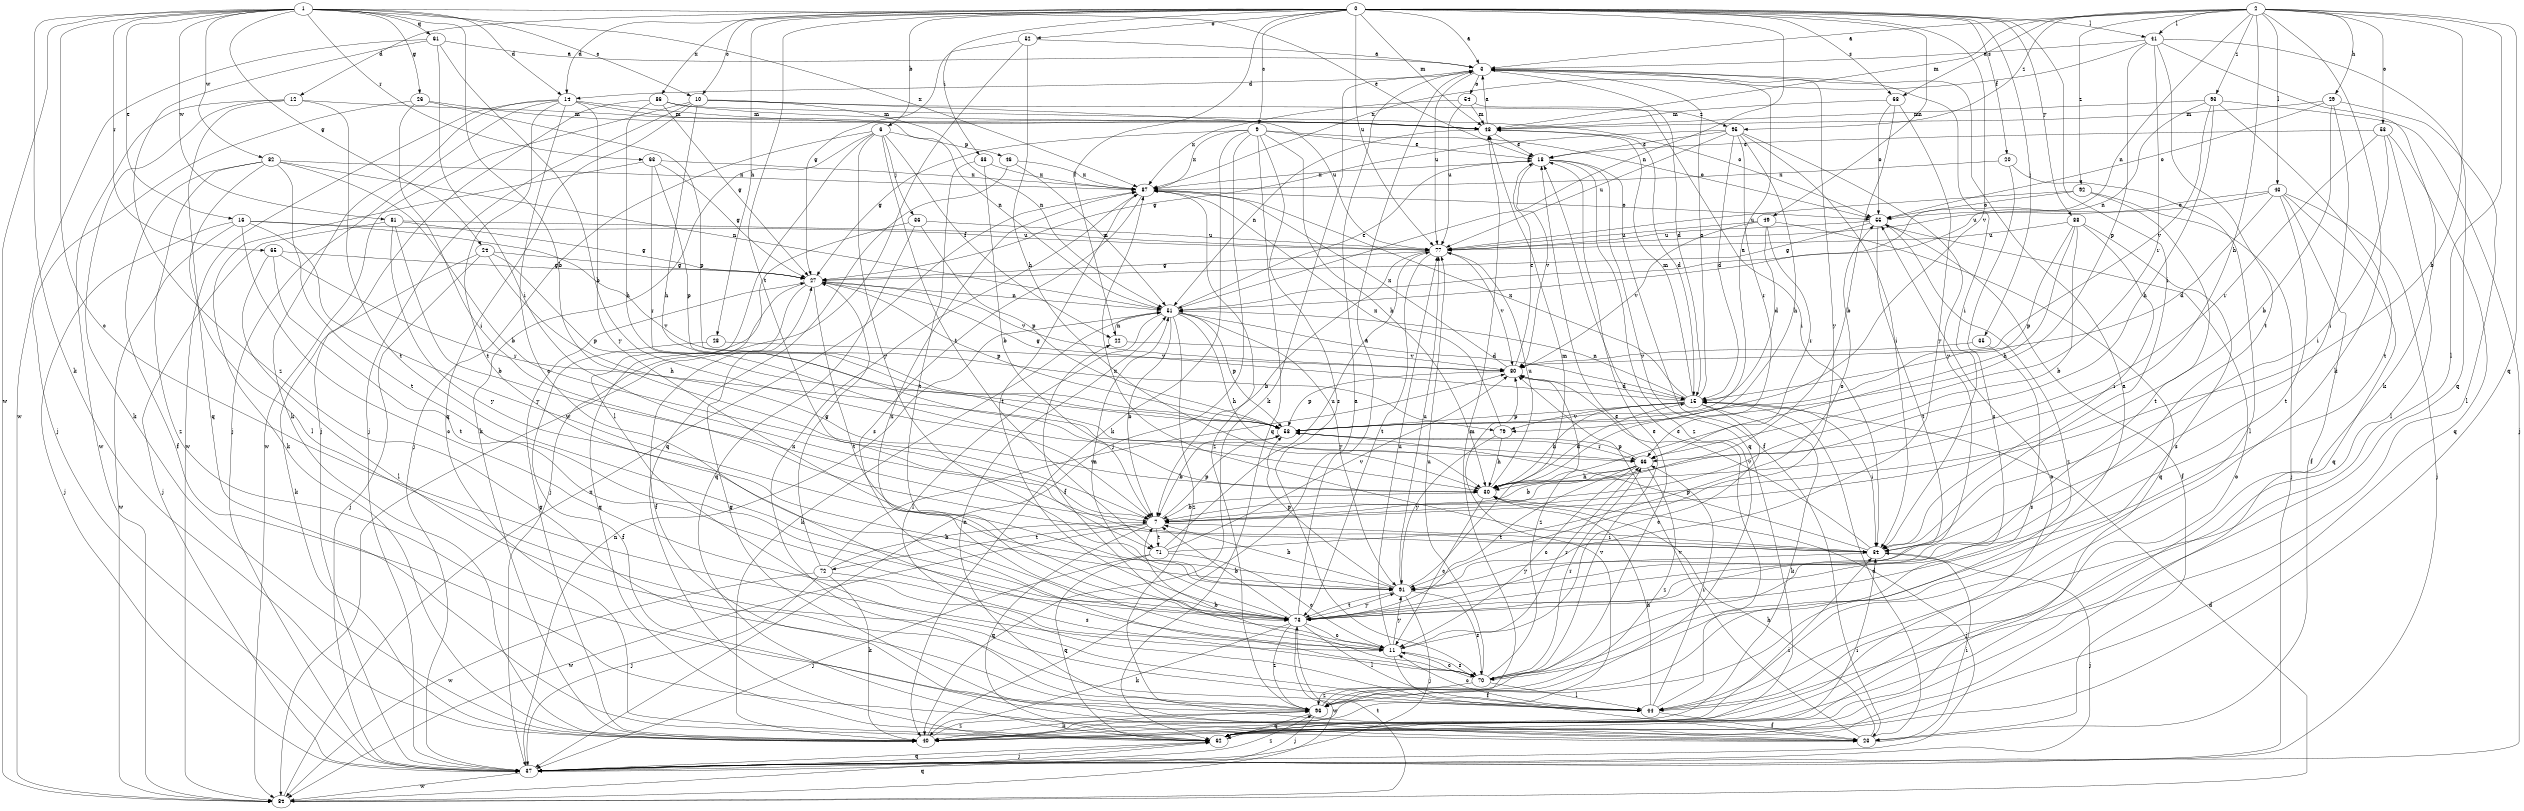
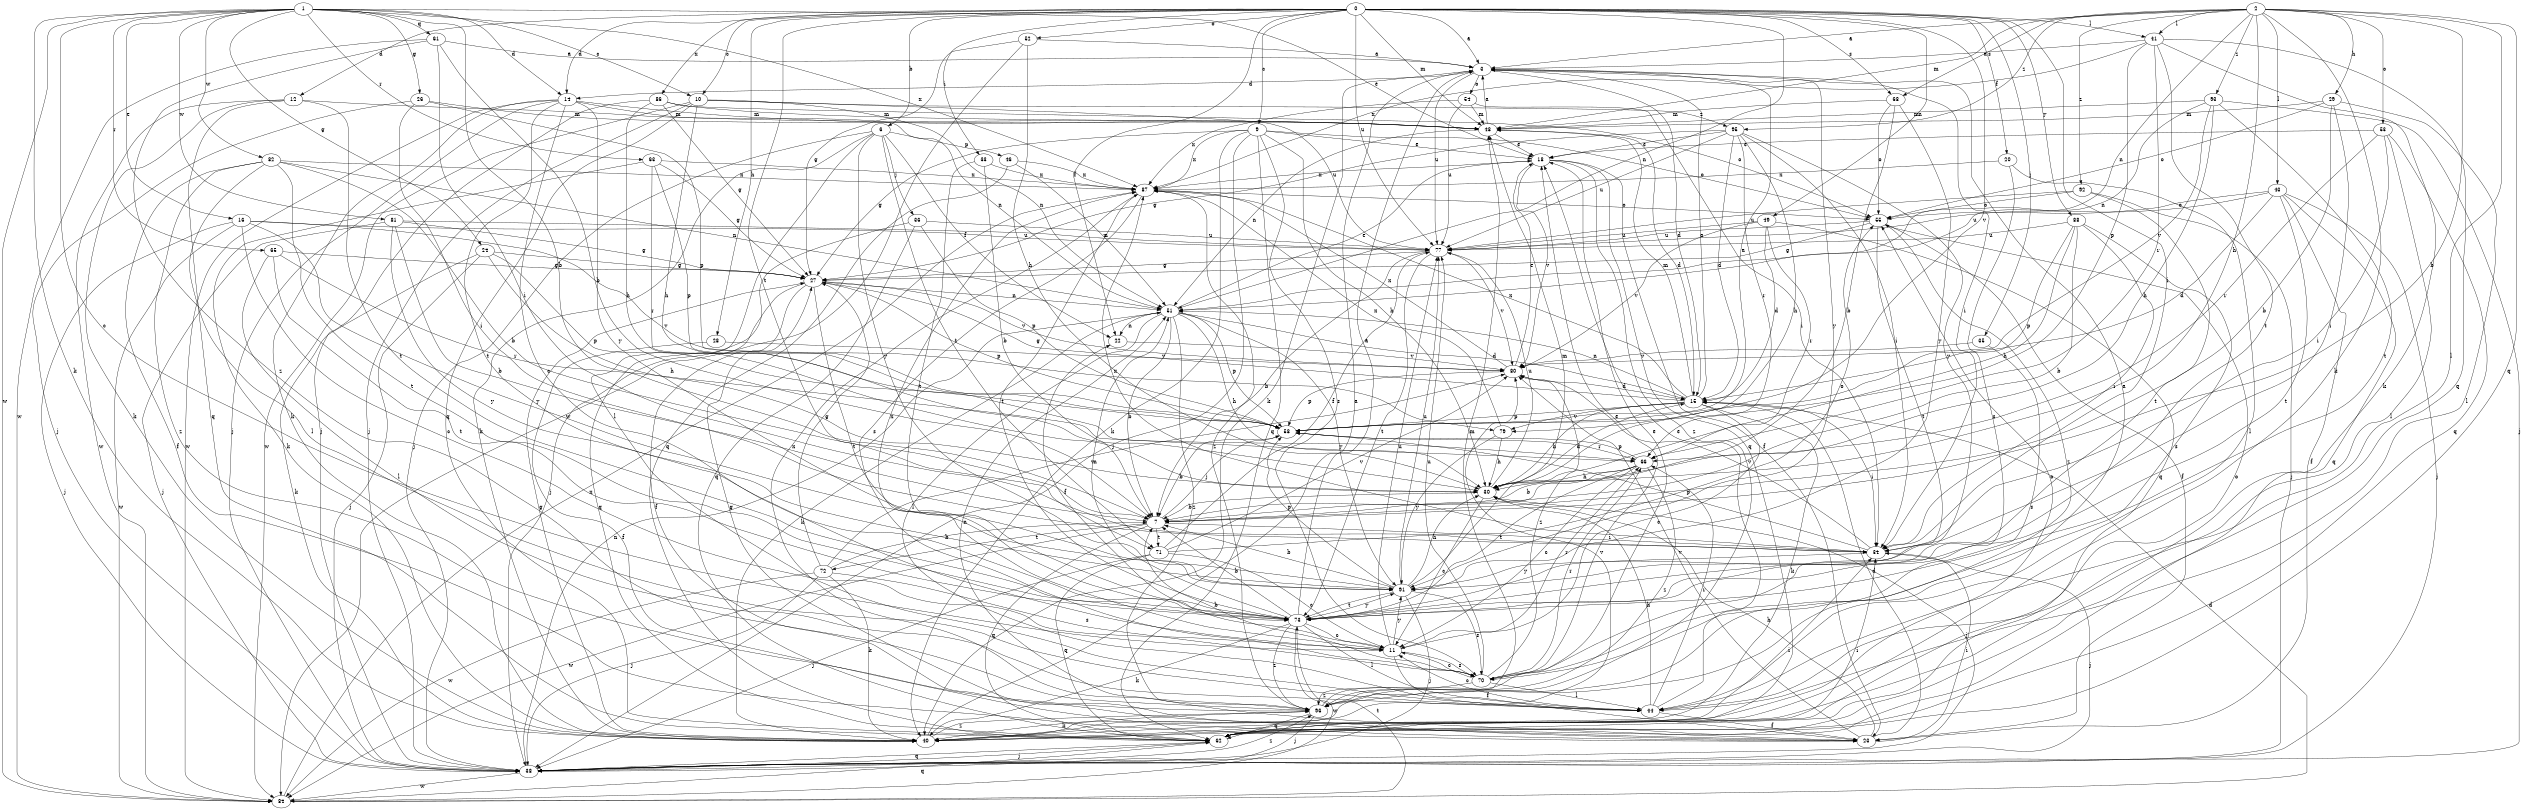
edge "22" -> "51": reversed
edge "71" -> "77": label "u" -> "f"
edge "7" -> "58": label "p" -> "j"
edge "91" -> "30": added, label "h"
node "37": label "37" -> "38"
